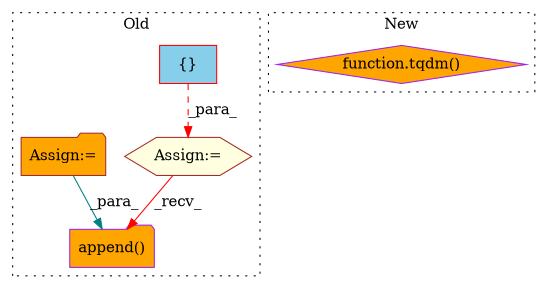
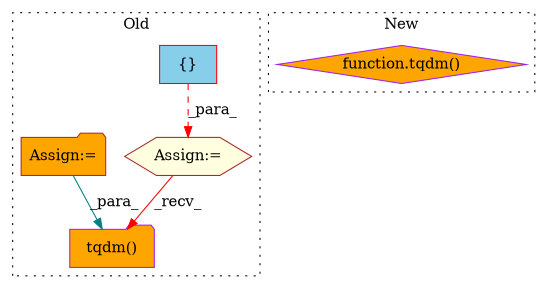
node "append()": label "append()" -> "tqdm()"
